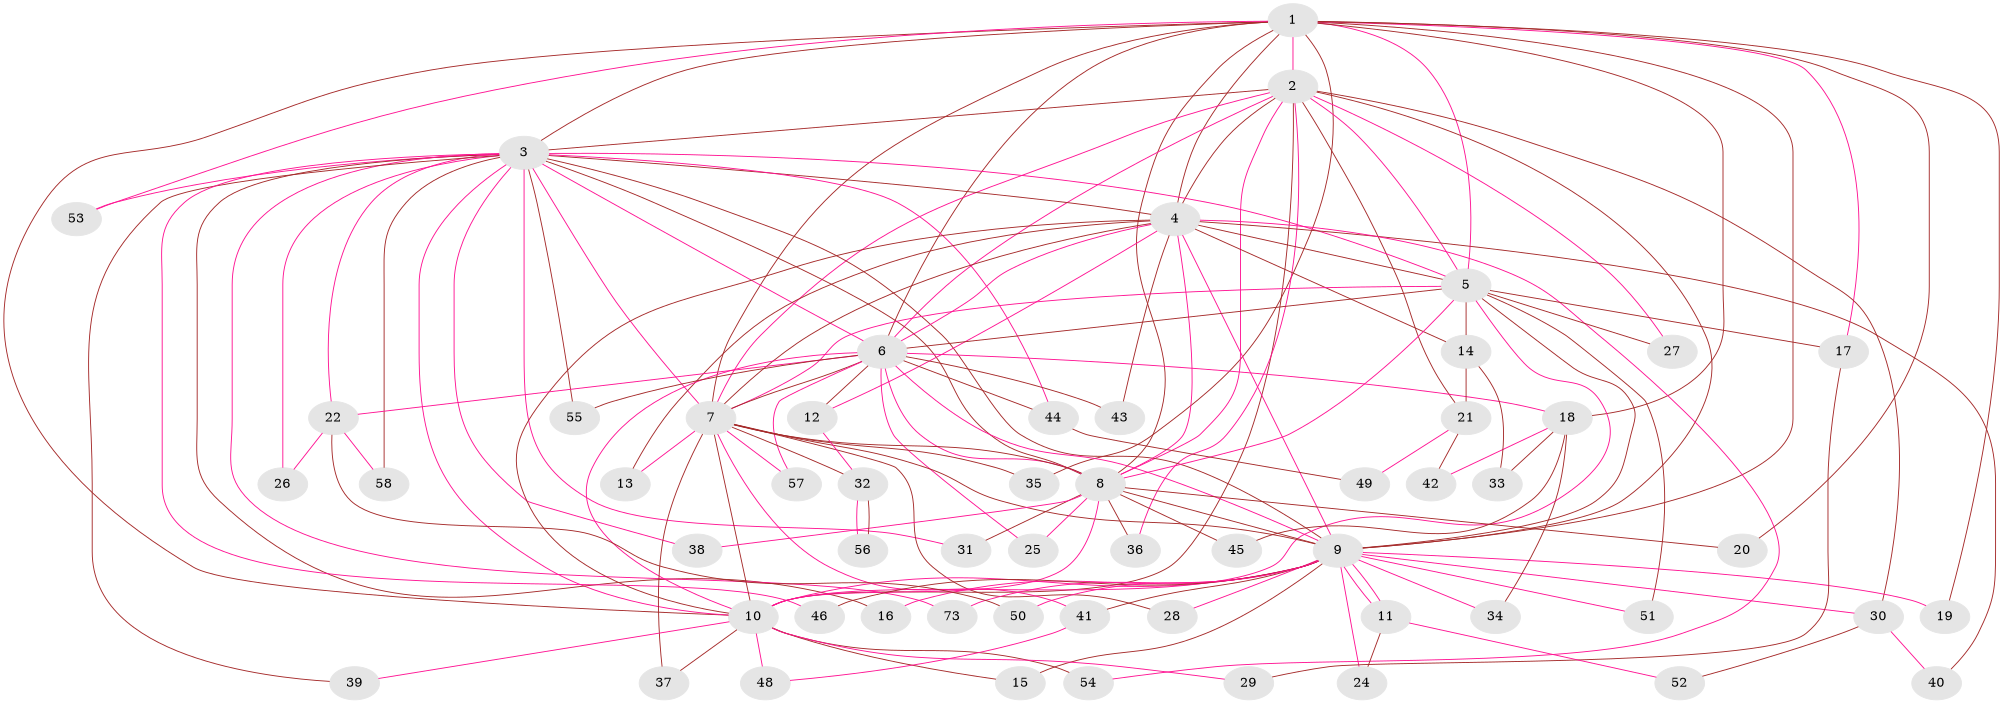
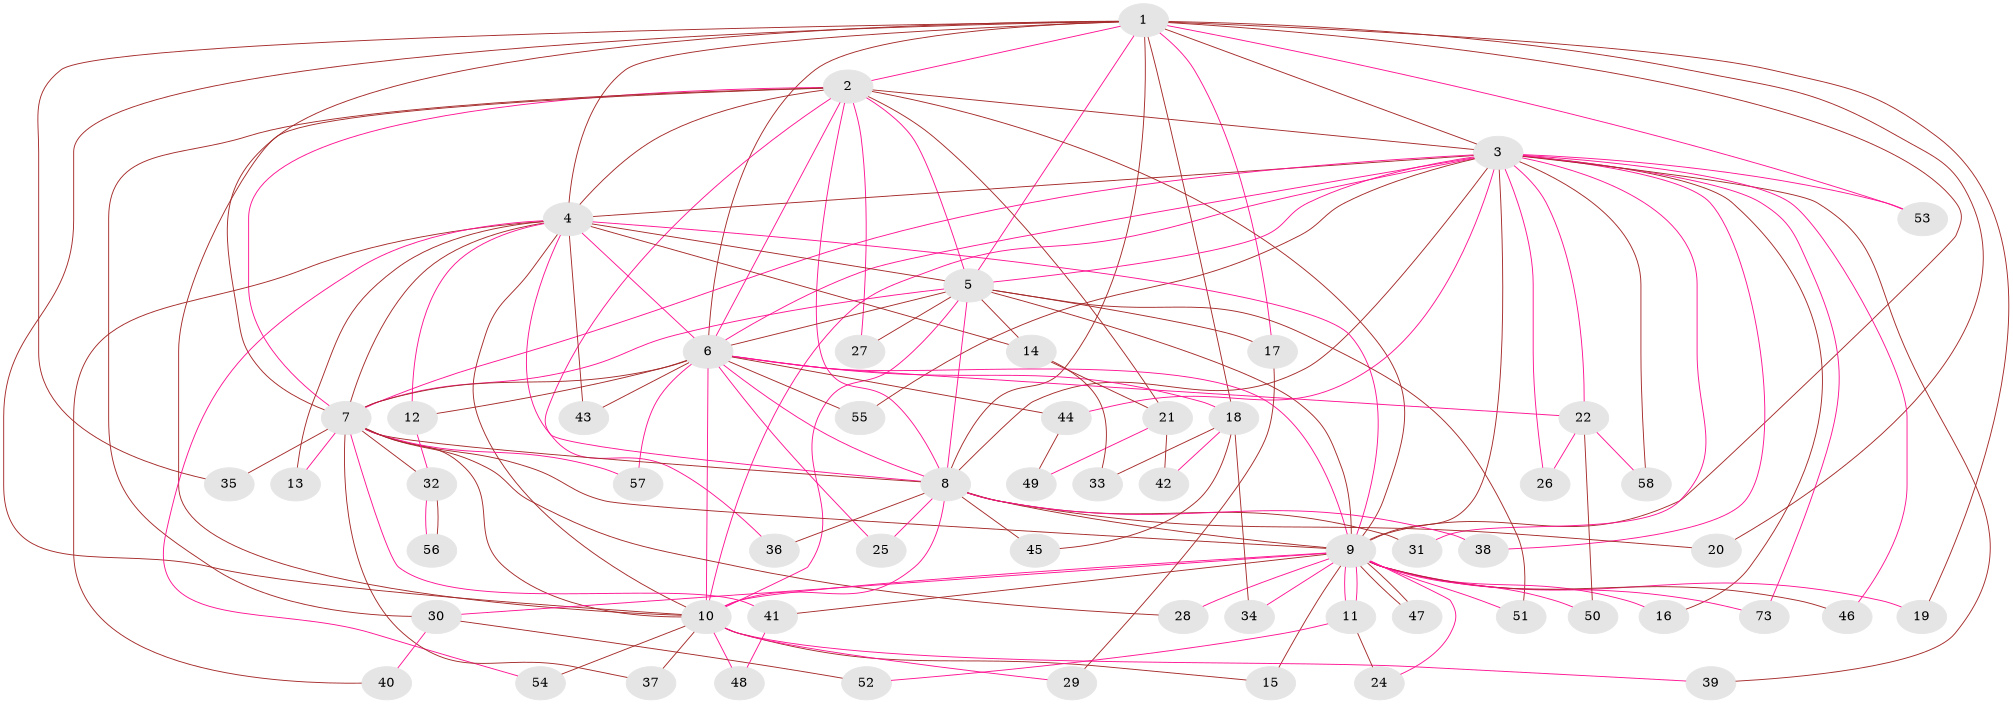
node "47": added
